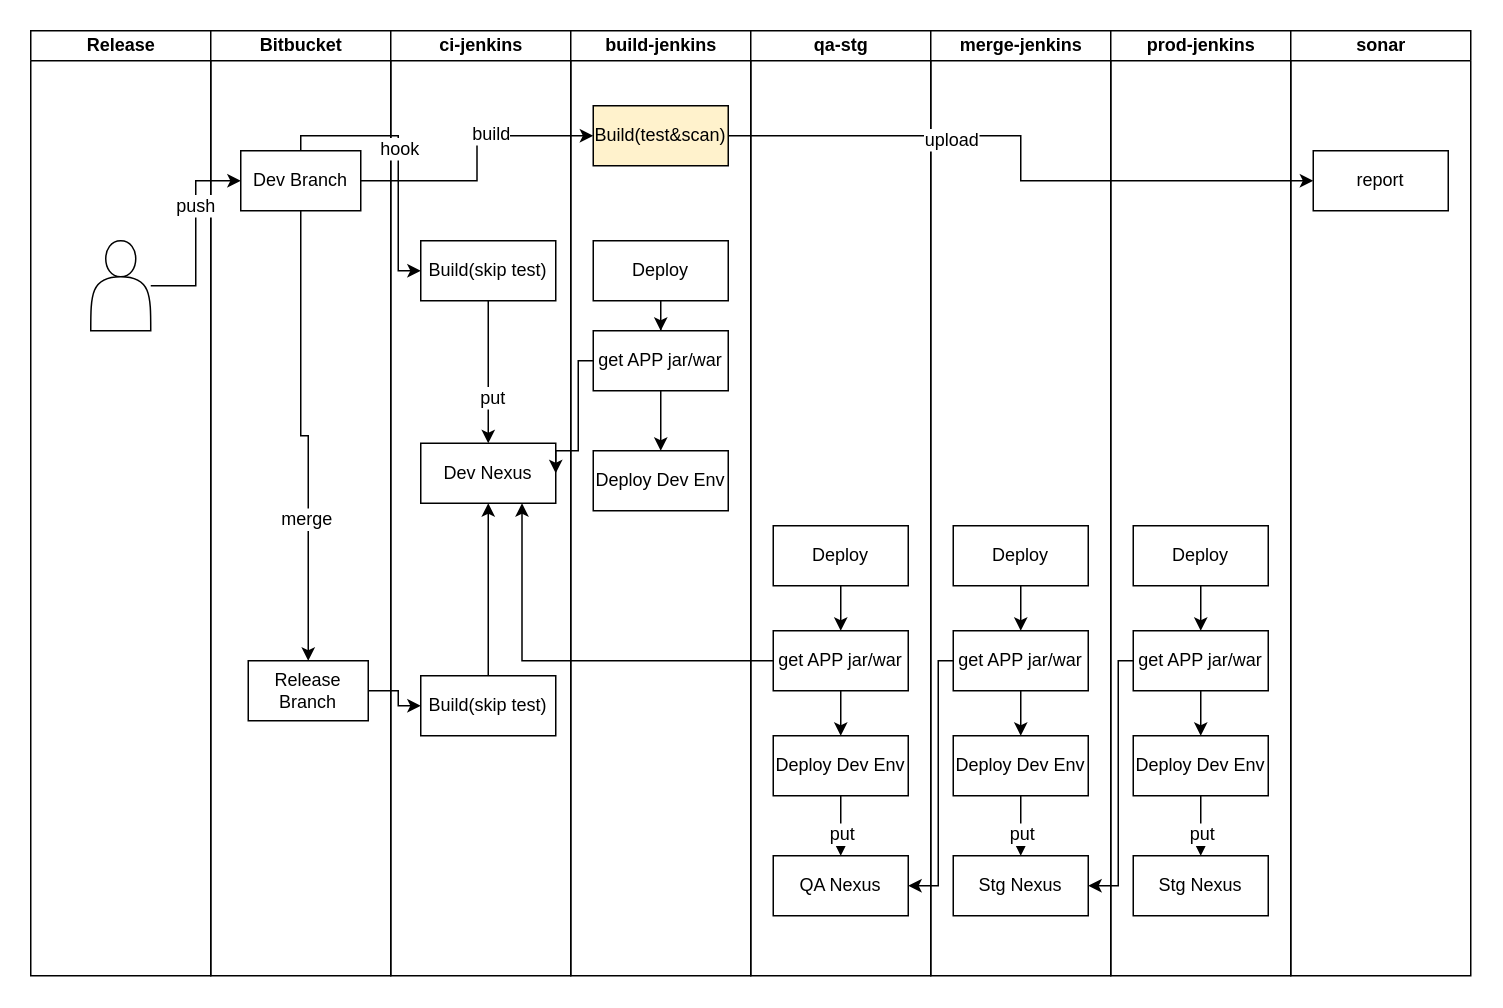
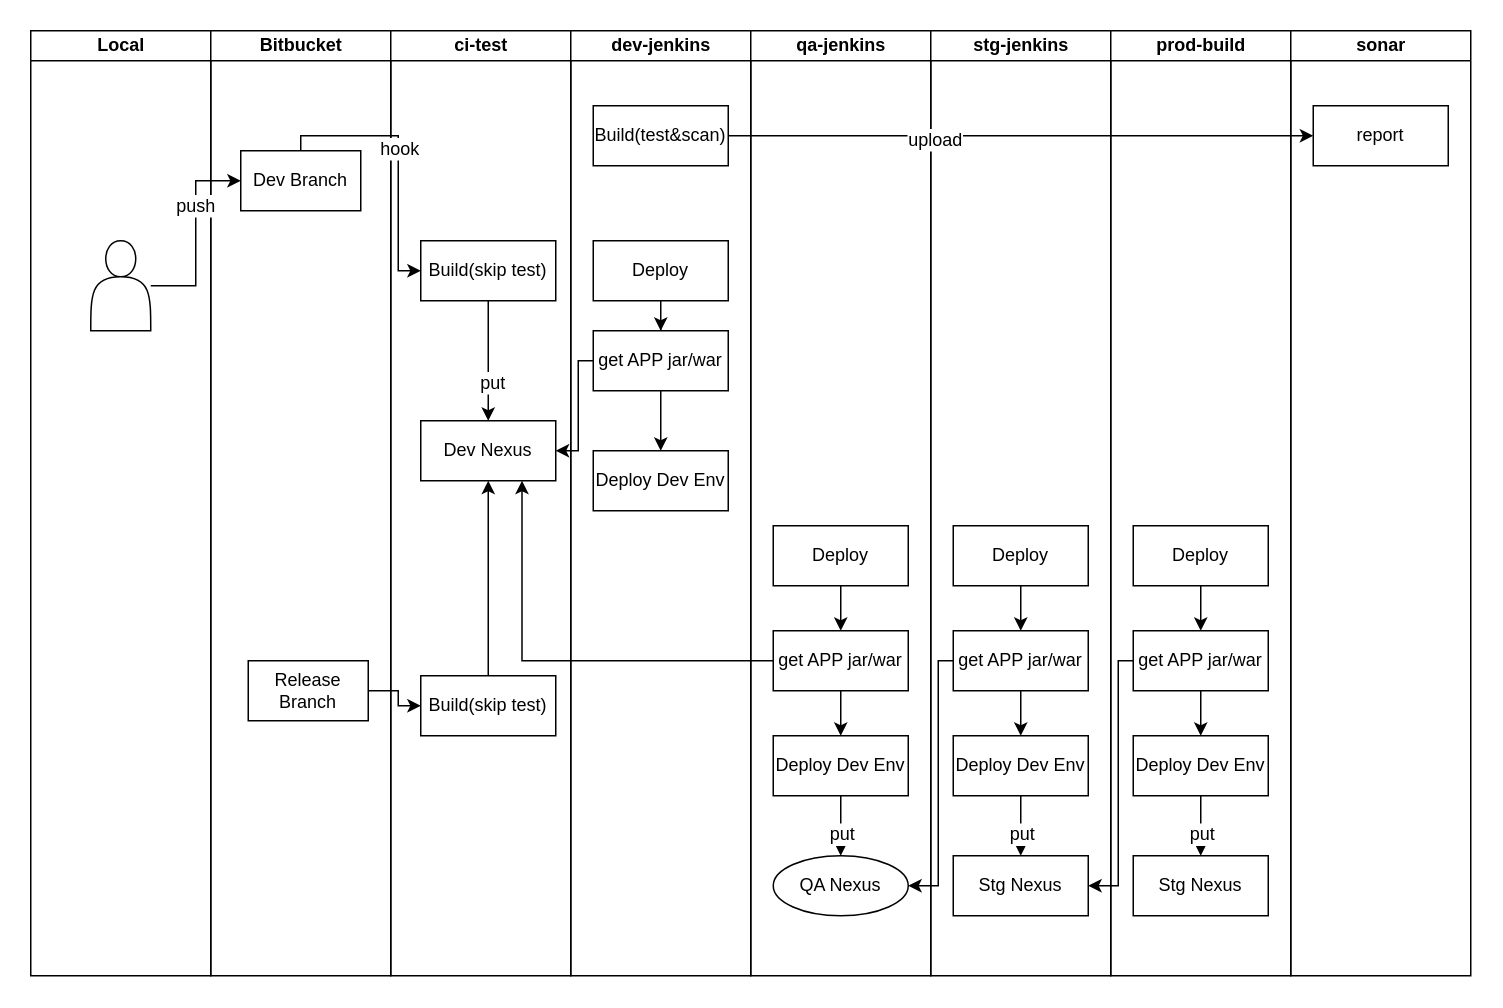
node "Release": label "Release" -> "Local"
node "ci-jenkins": label "ci-jenkins" -> "ci-test"
node "build-jenkins": label "build-jenkins" -> "dev-jenkins"
node "qa-stg": label "qa-stg" -> "qa-jenkins"
node "merge-jenkins": label "merge-jenkins" -> "stg-jenkins"
node "prod-jenkins": label "prod-jenkins" -> "prod-build"
node "Build(test&scan)": fillcolor #fff2cc -> #ffffff
edge "Dev Branch" -> "Build(test&scan)": removed, label "build"
node "report": moved (1381, 181) -> (1381, 136)
edge "Dev Branch" -> "Release Branch": removed, label "merge"
node "Dev Nexus": moved (488, 473) -> (488, 451)
node "QA Nexus": shape rectangle -> ellipse
